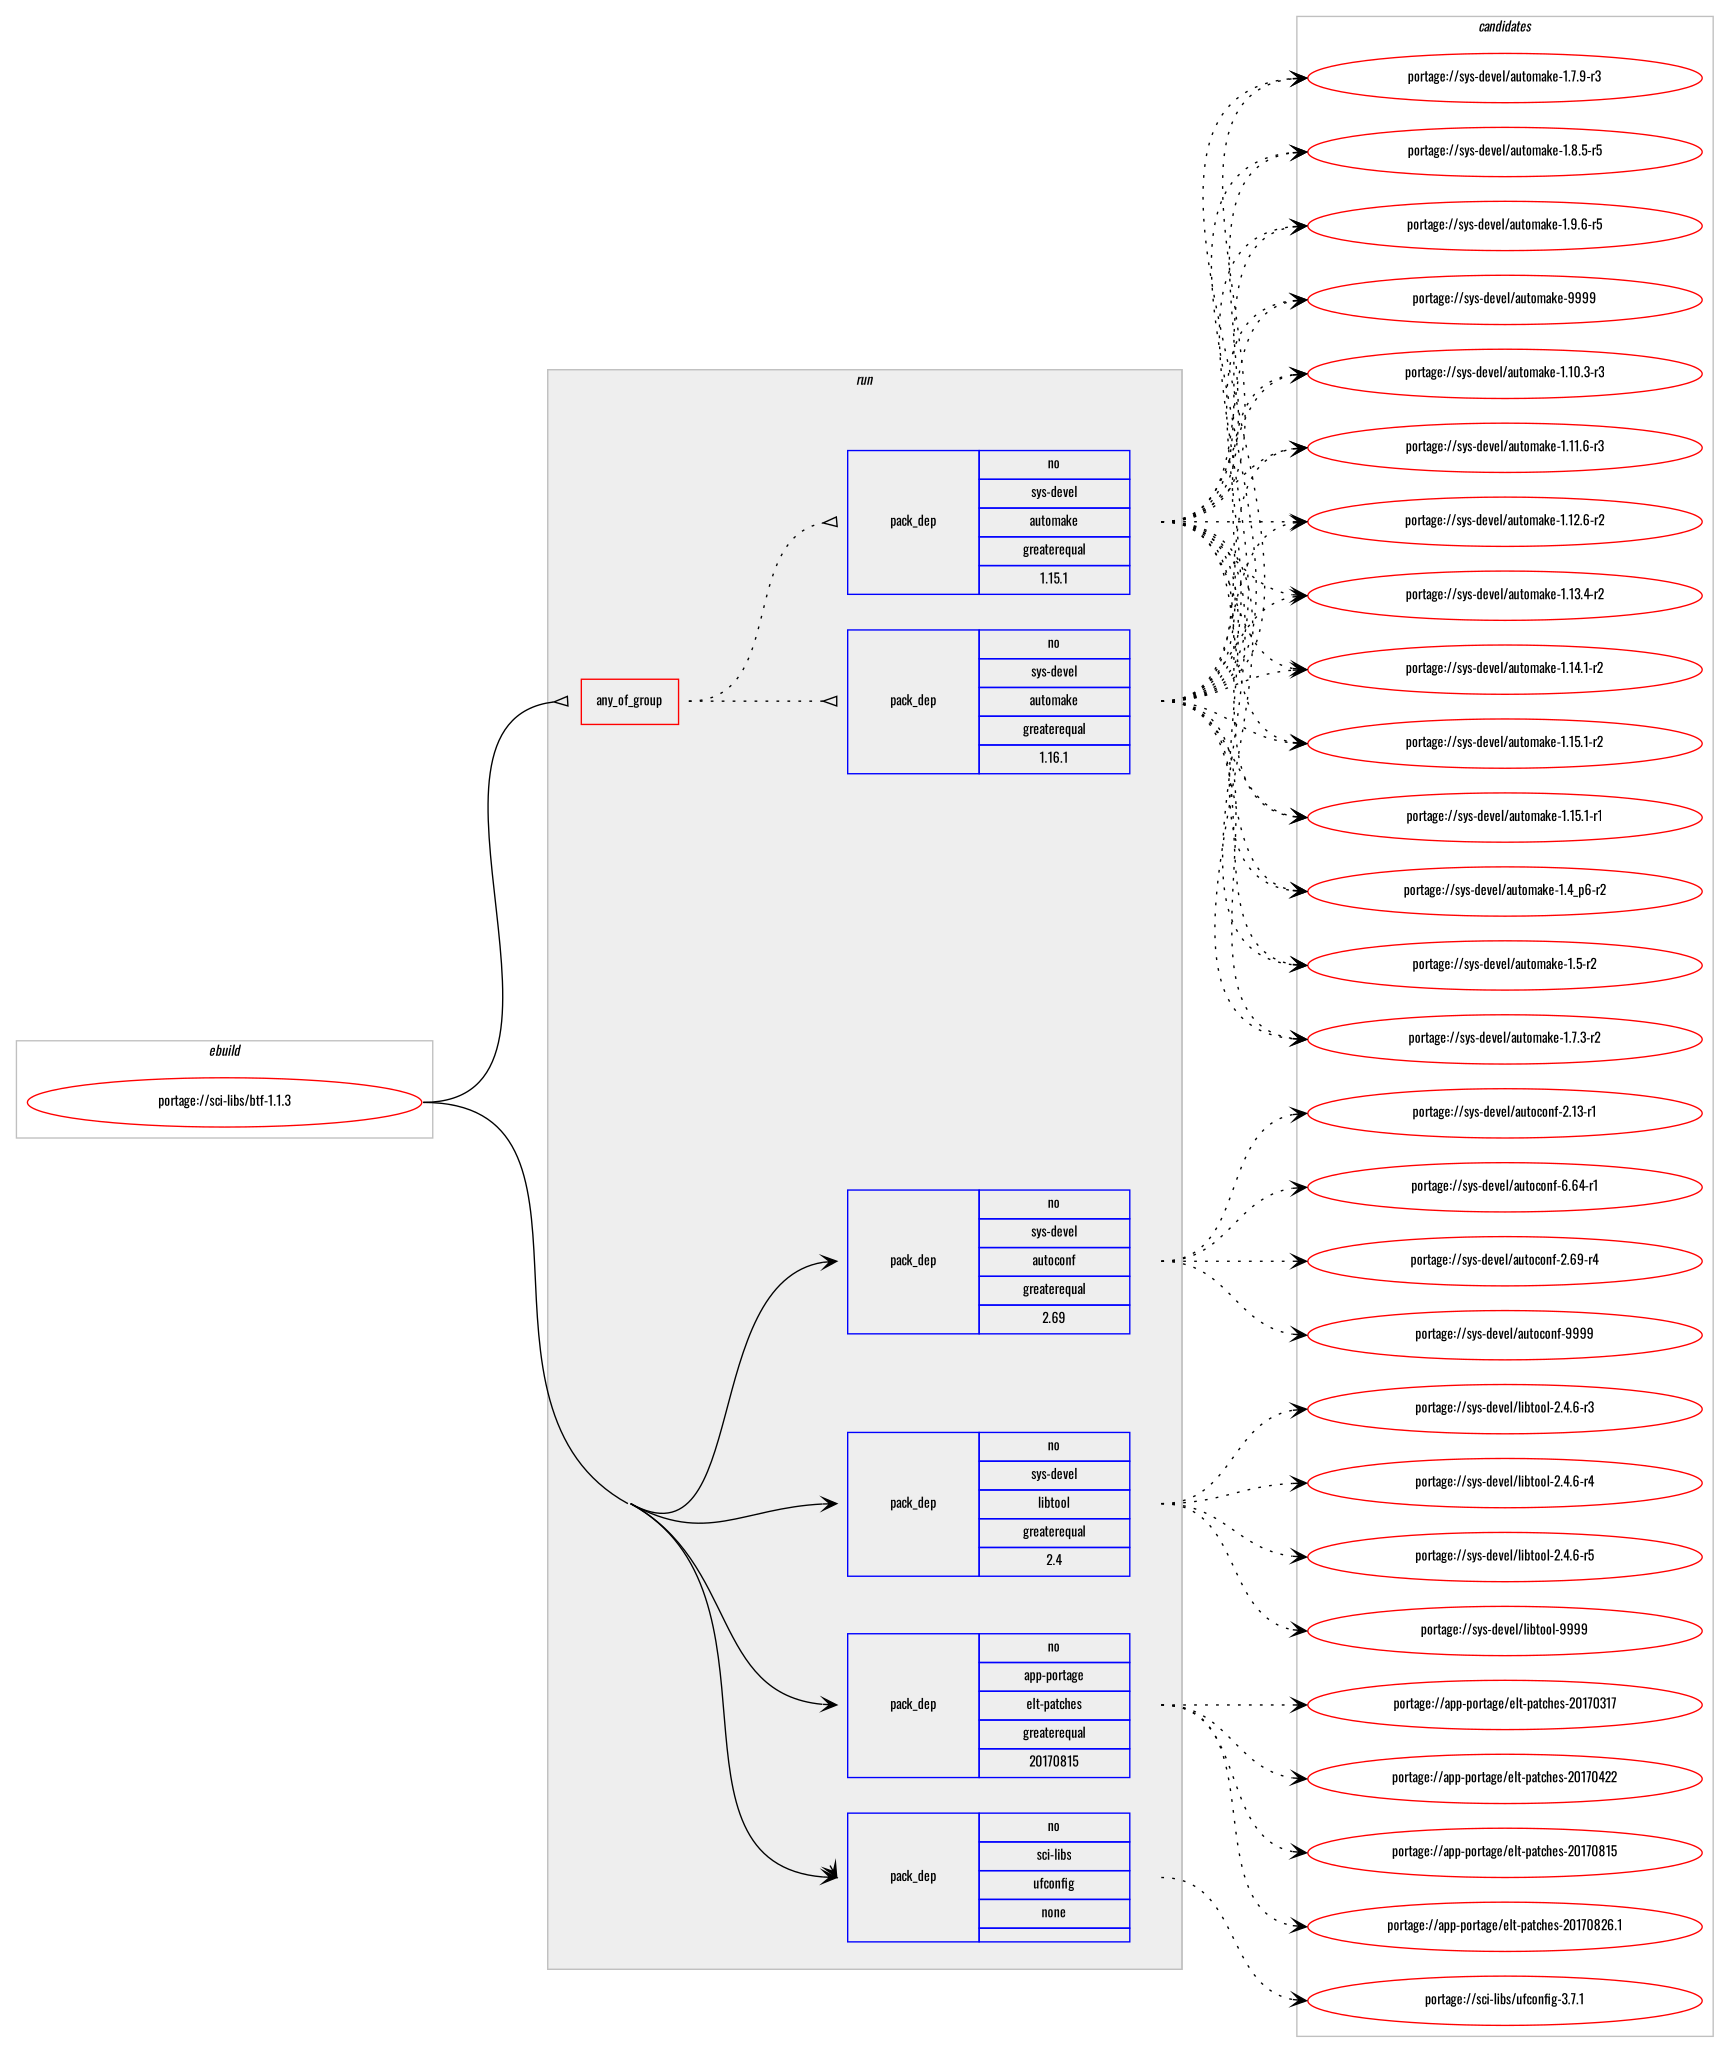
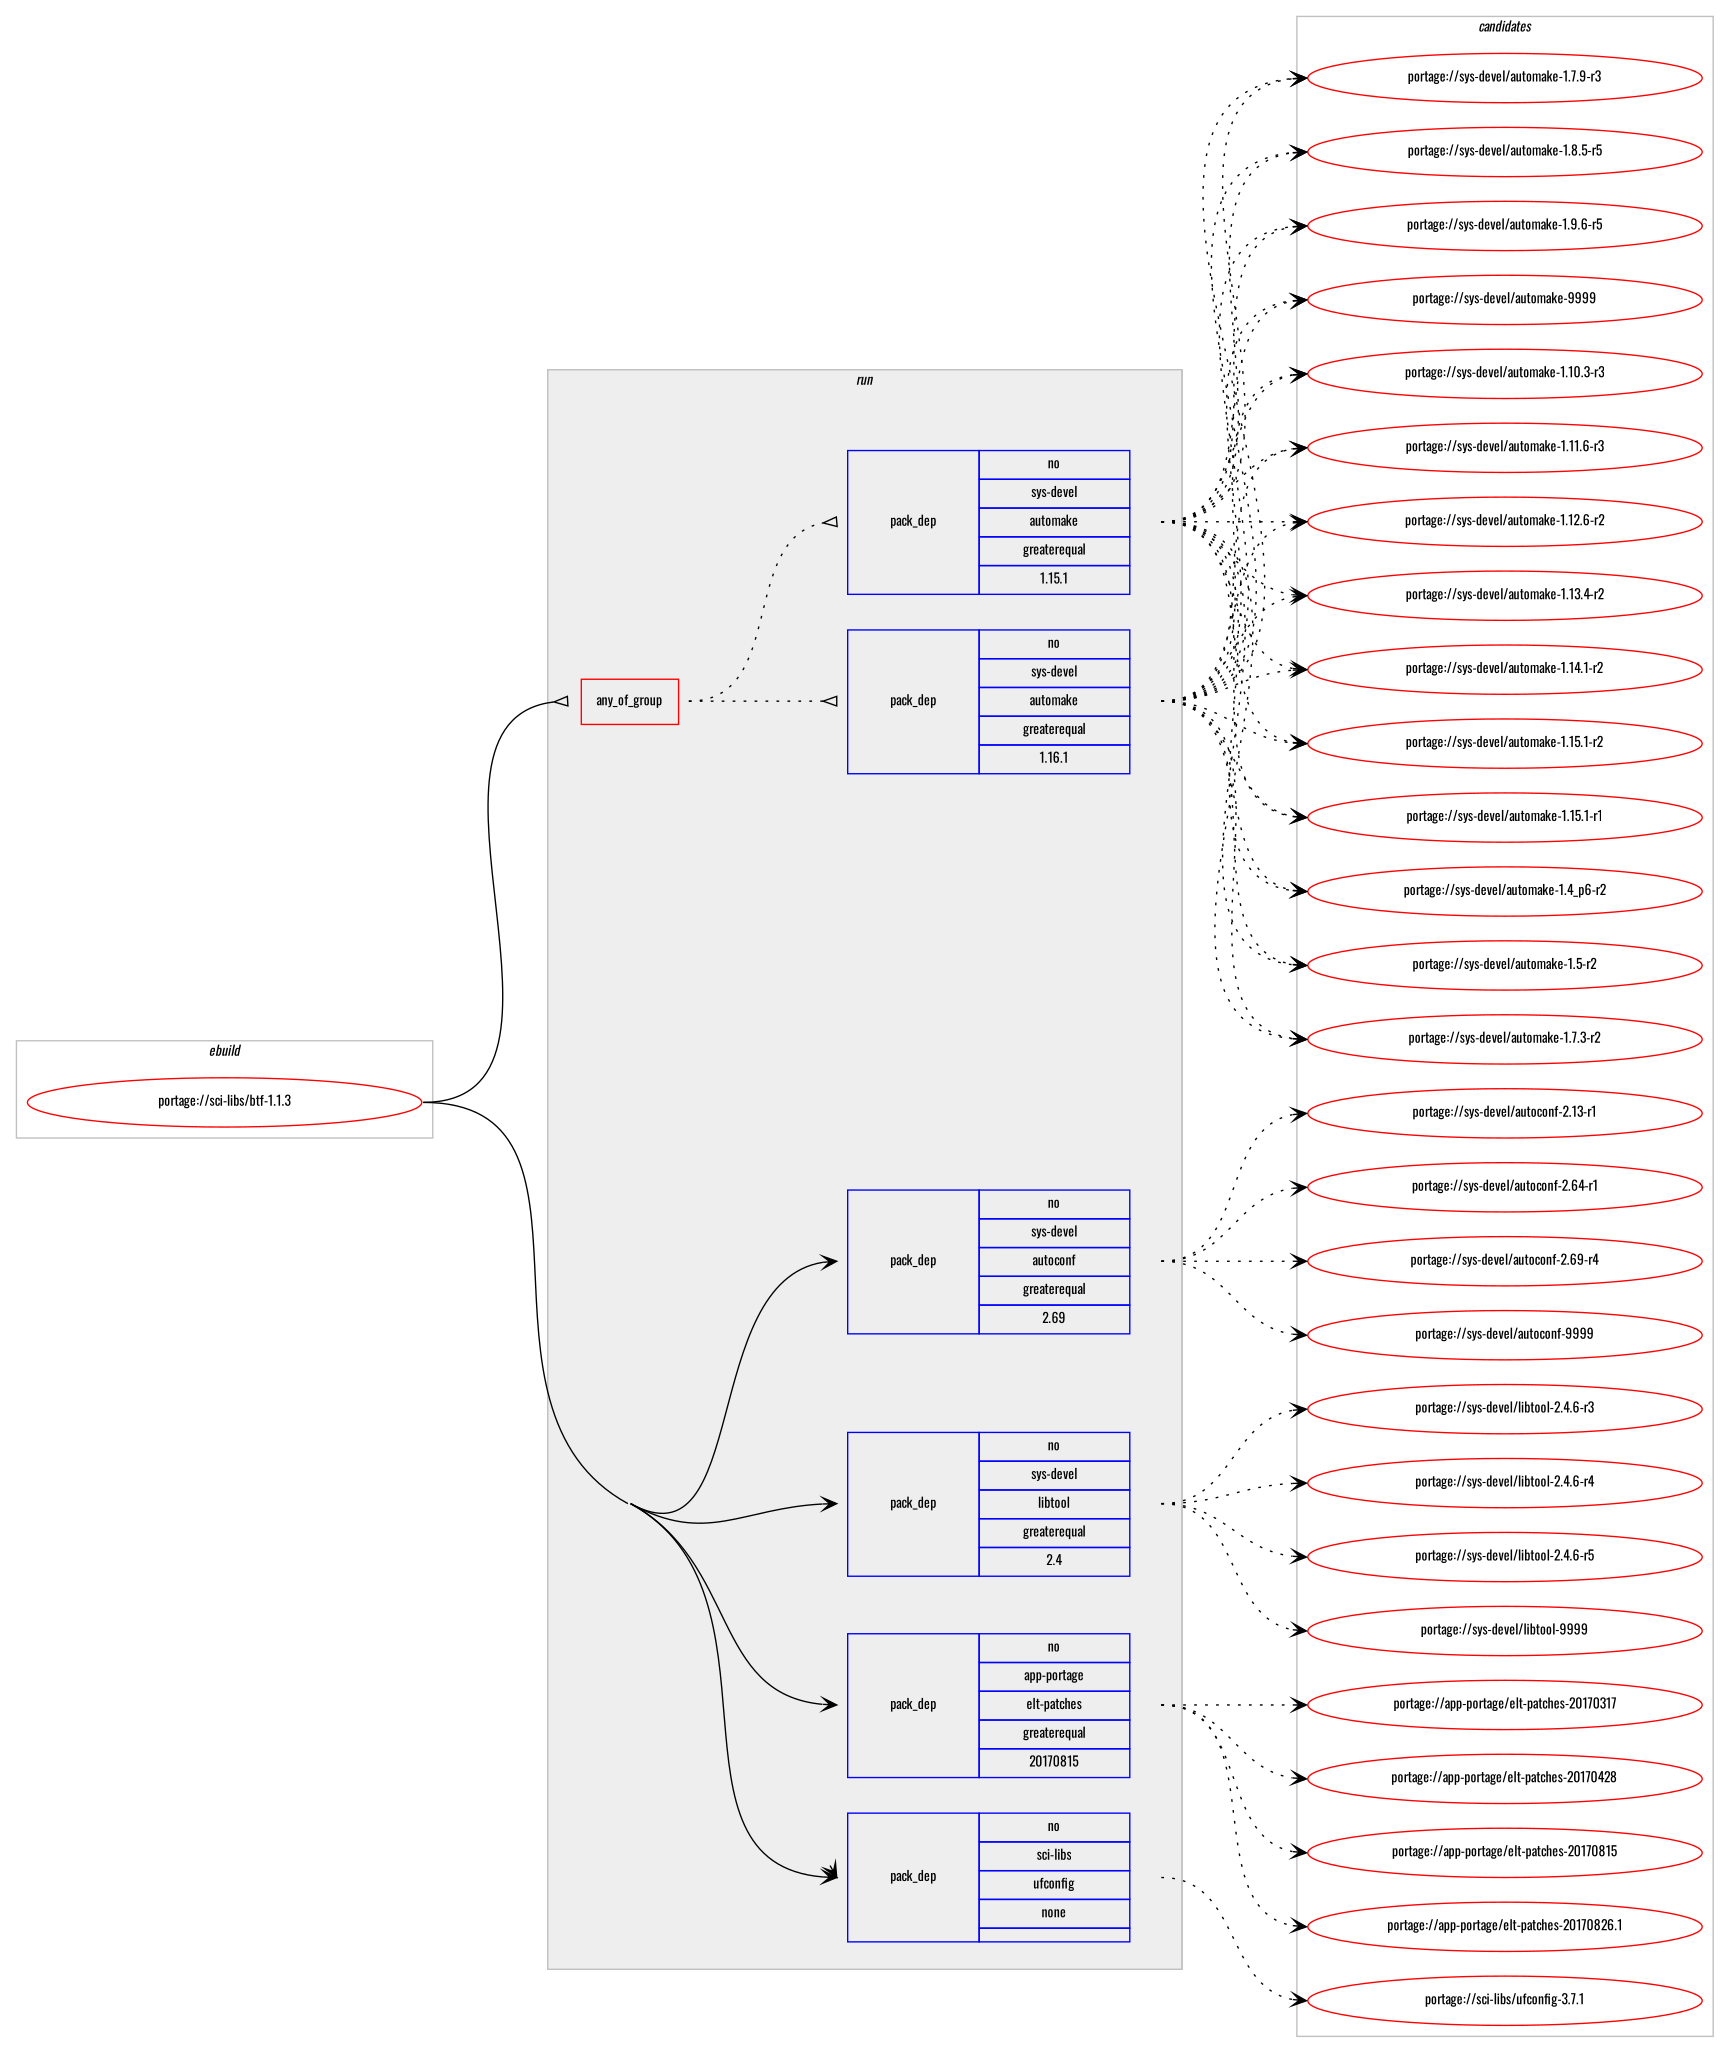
node "portage://sys-devel/autoconf-6.64-r1": label "portage://sys-devel/autoconf-6.64-r1" -> "portage://sys-devel/autoconf-2.64-r1"
node "portage://app-portage/elt-patches-20170422": label "portage://app-portage/elt-patches-20170422" -> "portage://app-portage/elt-patches-20170428"
